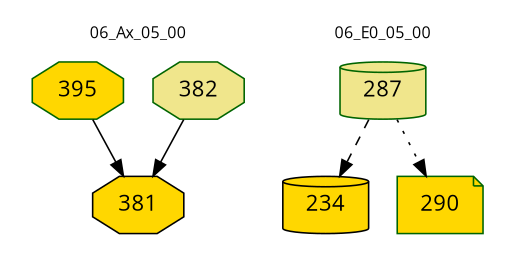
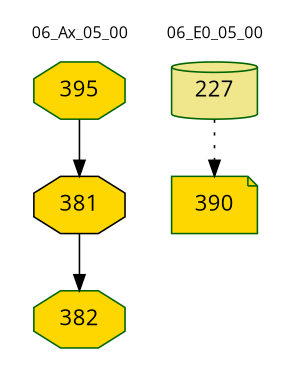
node "382": fillcolor khaki -> gold
node "287": label "287" -> "227"
edge "382" -> "381": reversed
node "234": removed
node "290": label "290" -> "390"
